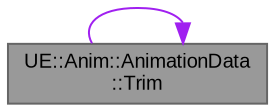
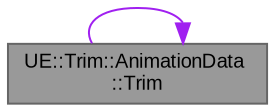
node "UE::Anim::AnimationData ::Trim": label "UE::Anim::AnimationData ::Trim" -> "UE::Trim::AnimationData ::Trim"
